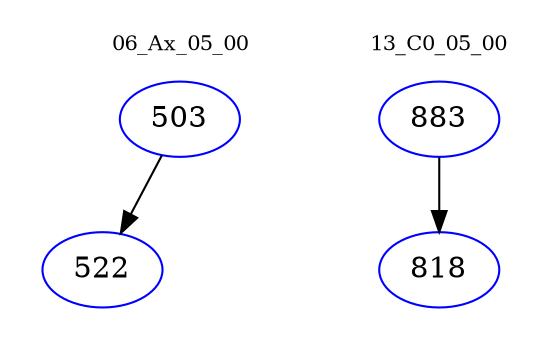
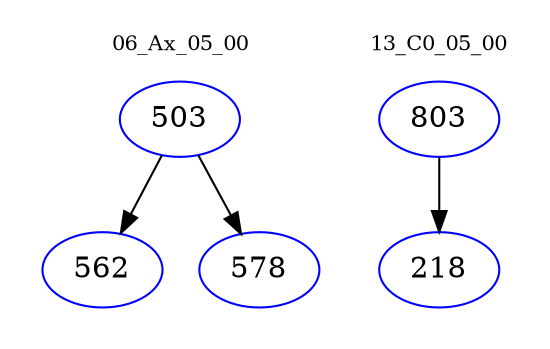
node "883": label "883" -> "803"
node "522": label "522" -> "562"
node "578": added
node "818": label "818" -> "218"
